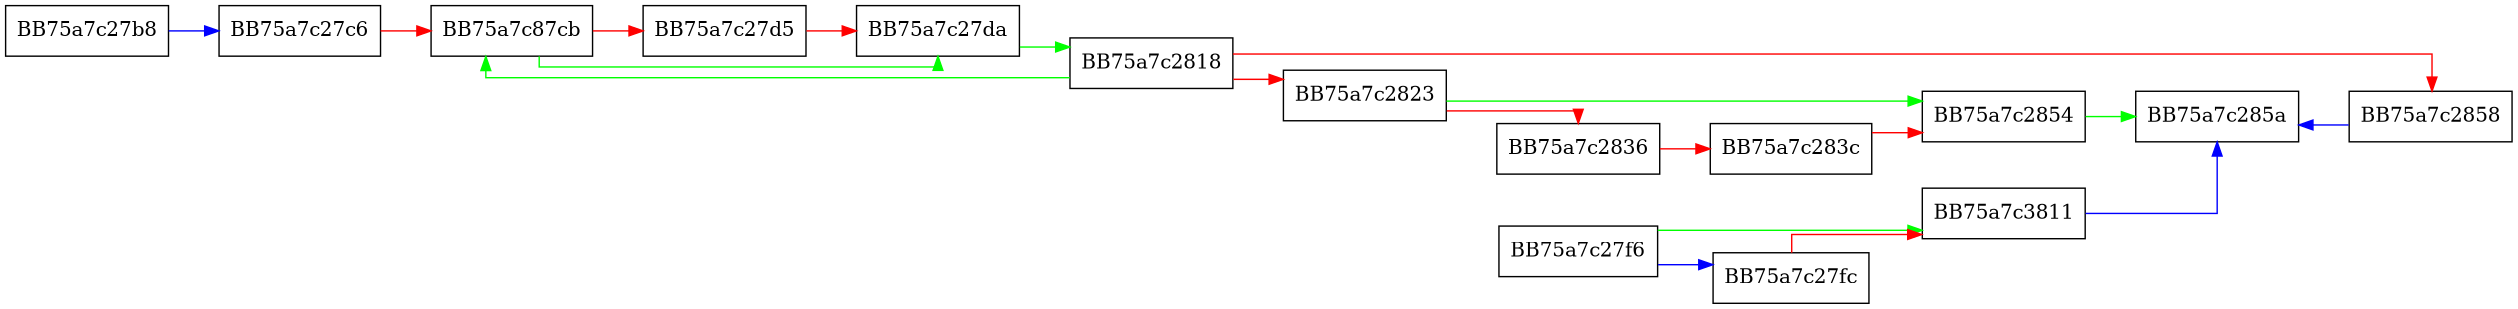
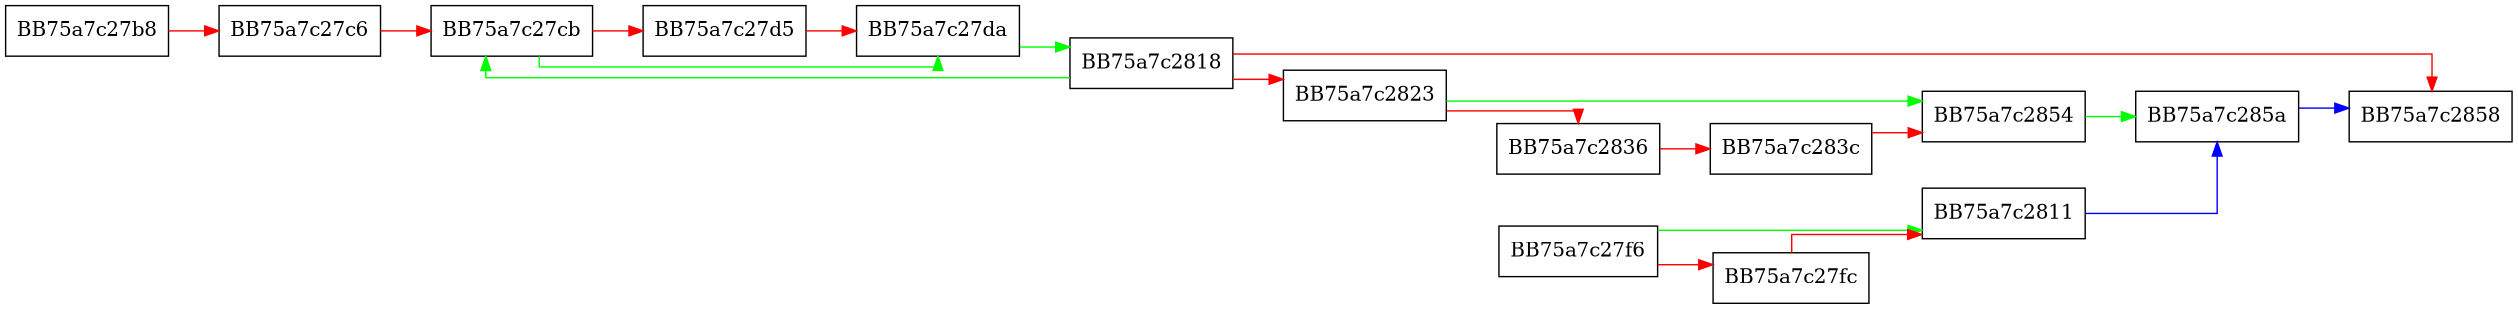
edge "BB75a7c27b8" -> "BB75a7c27c6": color blue -> red
node "BB75a7c87cb": label "BB75a7c87cb" -> "BB75a7c27cb"
edge "BB75a7c2858" -> "BB75a7c285a": reversed
node "BB75a7c3811": label "BB75a7c3811" -> "BB75a7c2811"
edge "BB75a7c27f6" -> "BB75a7c27fc": color blue -> red
